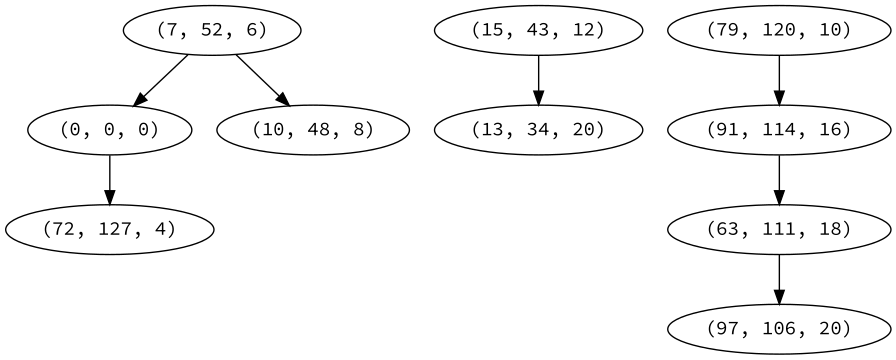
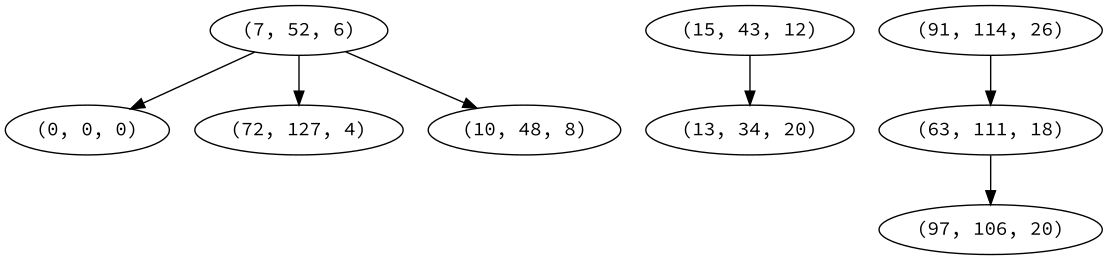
node "(79, 120, 10)": removed
node "(91, 114, 16)": label "(91, 114, 16)" -> "(91, 114, 26)"
edge "(0, 0, 0)" -> "(72, 127, 4)": now "(7, 52, 6)" -> "(72, 127, 4)"
